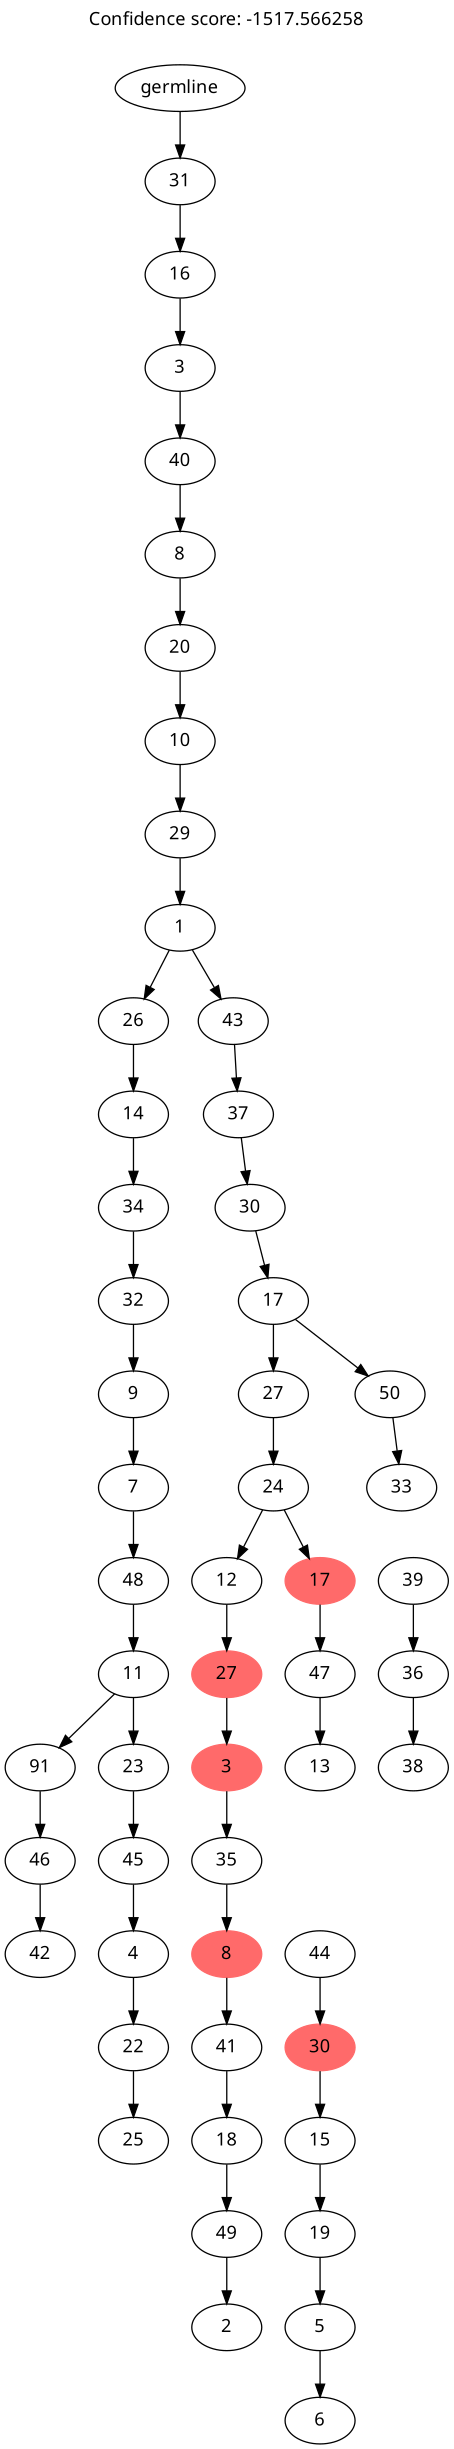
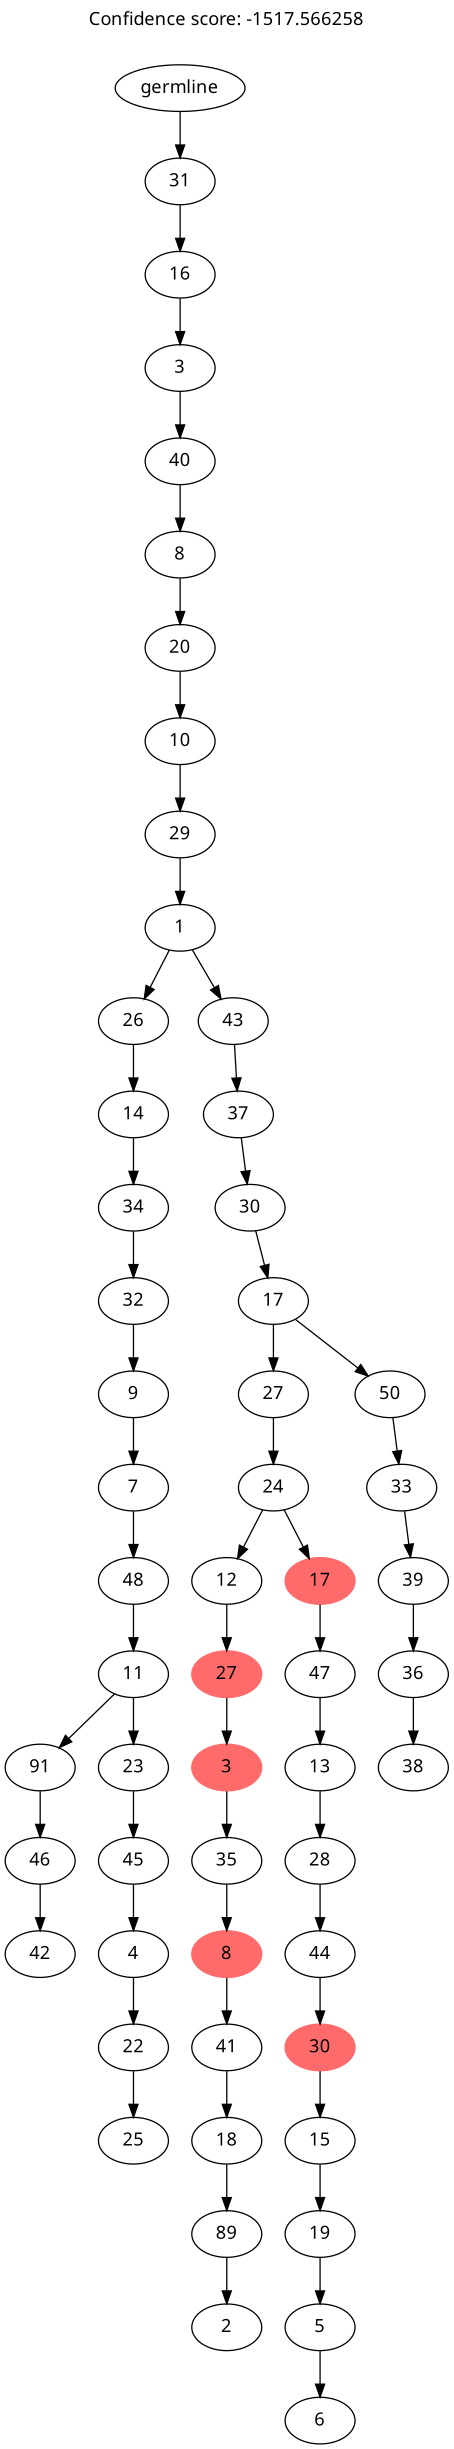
edge "33" -> "39": added
node "28": added
node "49": label "49" -> "89"
